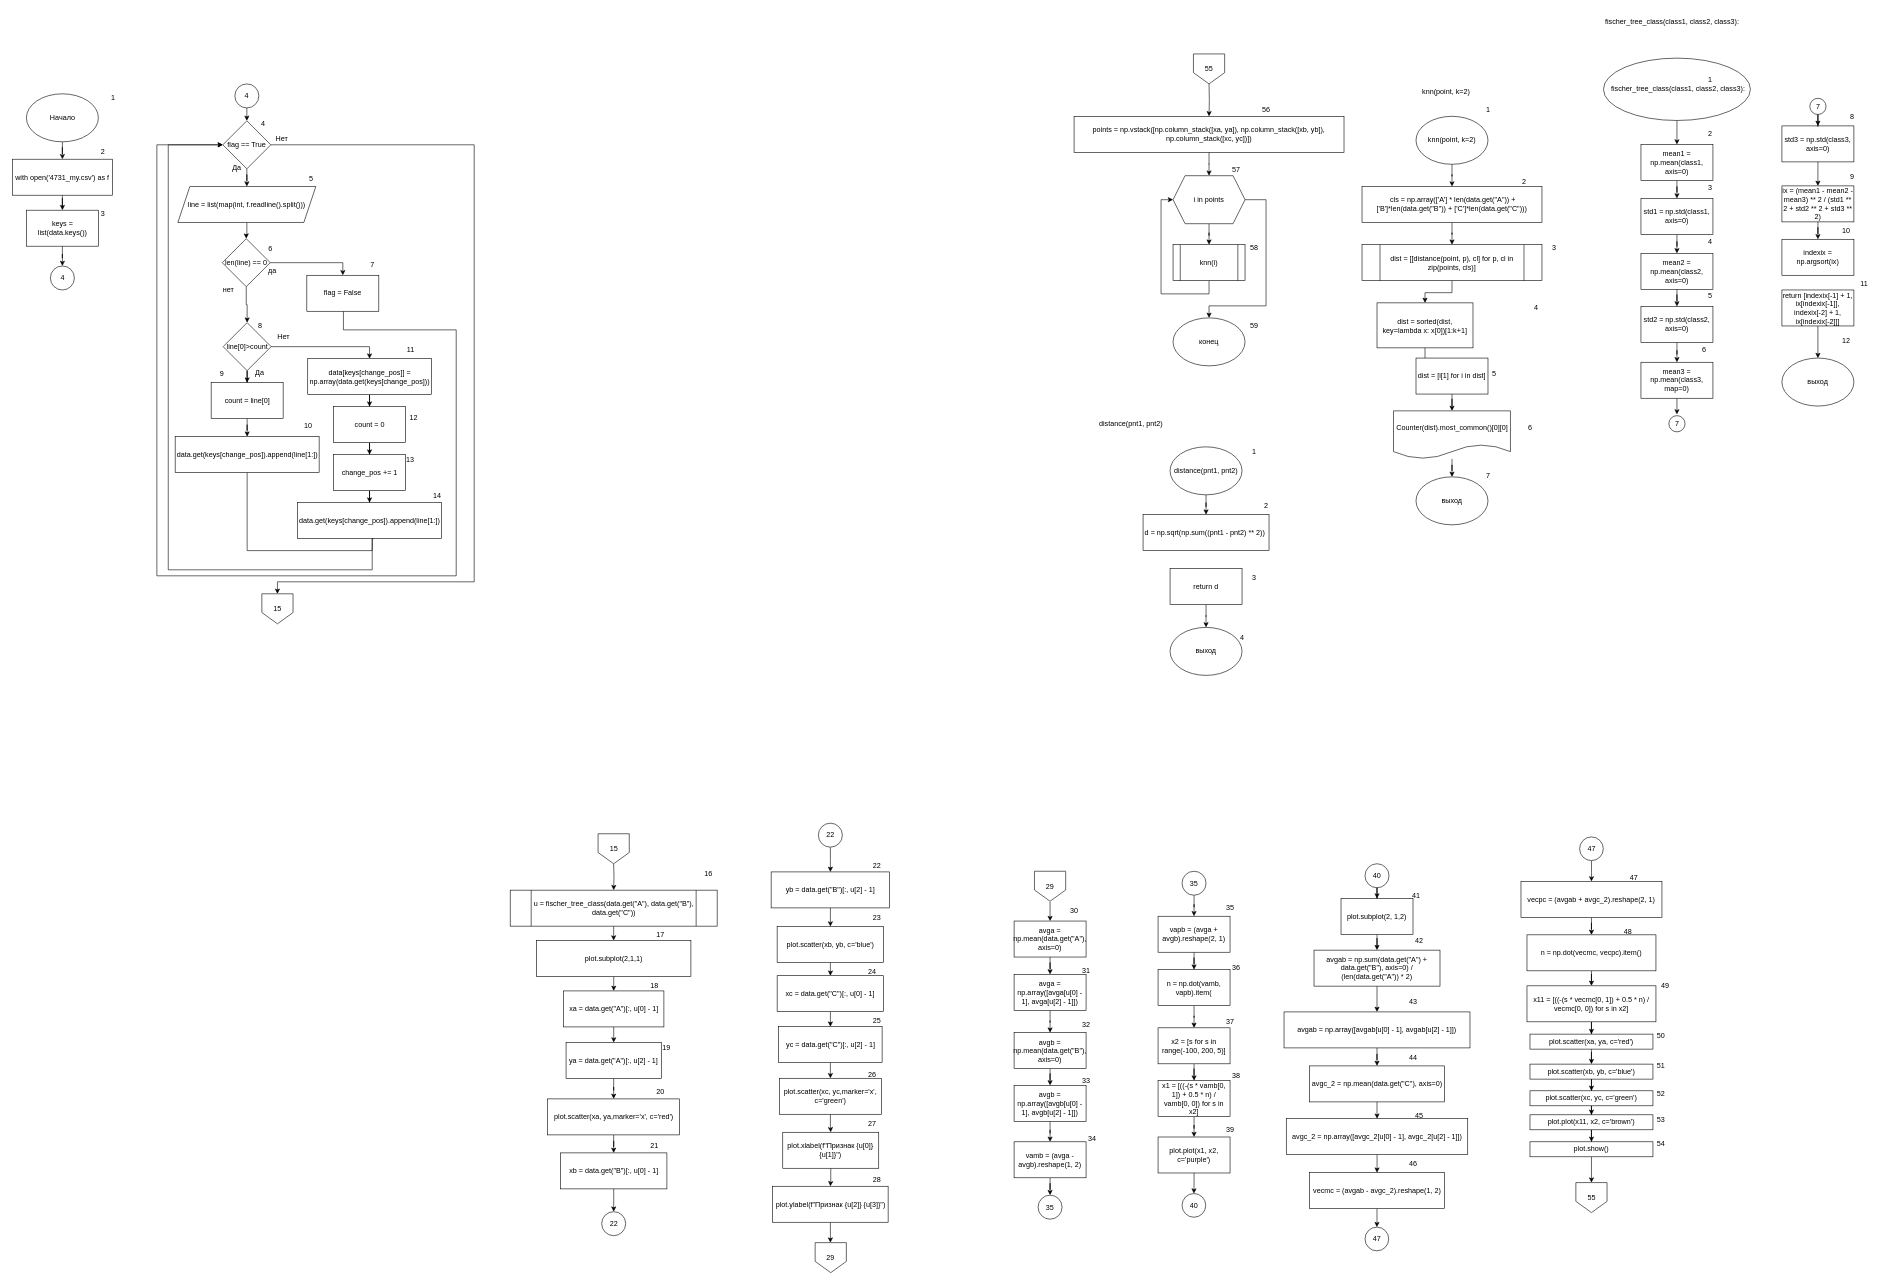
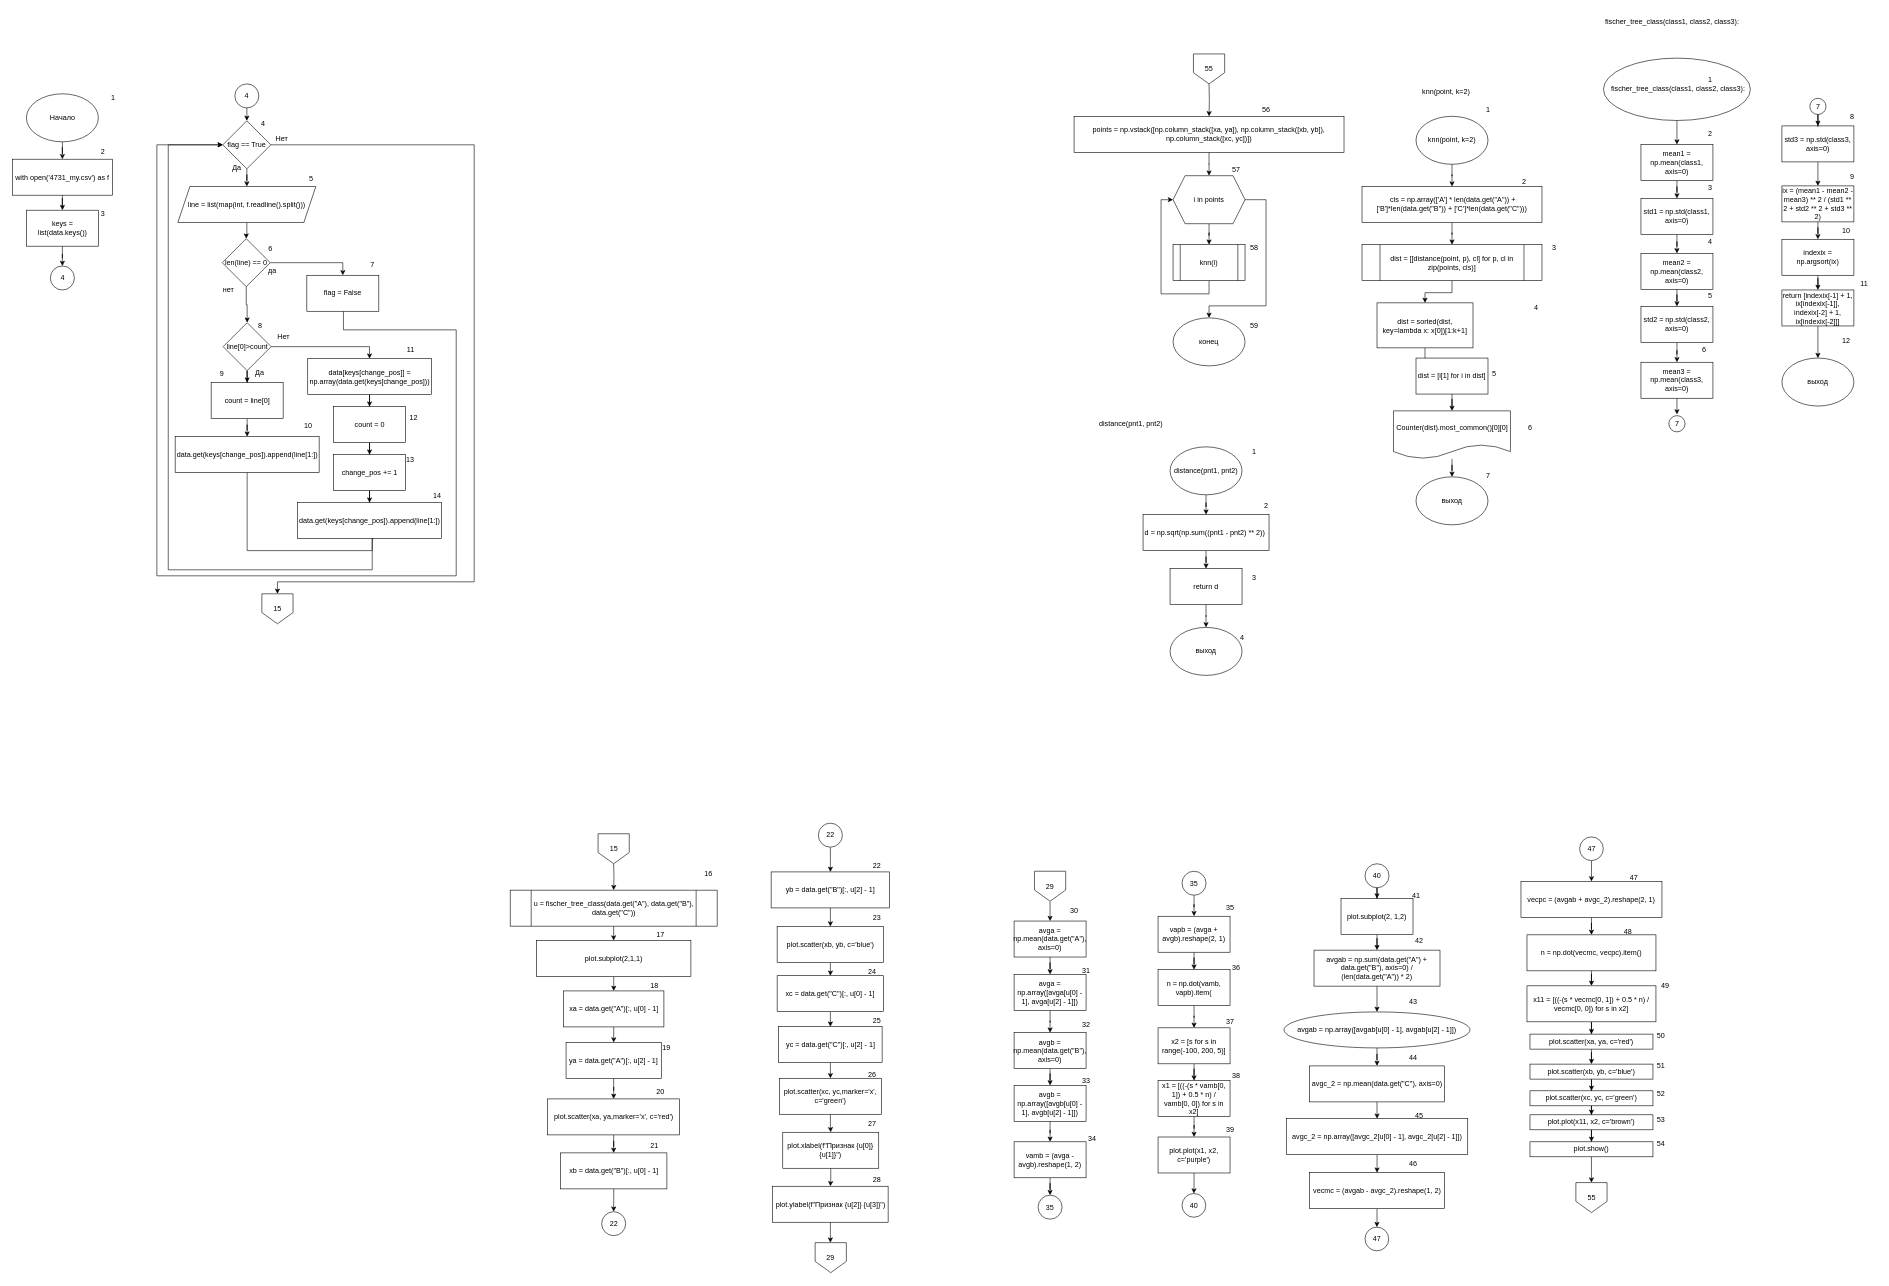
edge "indexix = np.argsort(ix)" -> "return [indexix[-1] + 1, ix[indexix[-1]], indexix[-2] + 1, ix[indexix[-2]]]": added
node "mean3 = np.mean(class3, map=0)": label "mean3 = np.mean(class3, map=0)" -> "mean3 = np.mean(class3, axis=0)"
edge "d = np.sqrt(np.sum((pnt1 - pnt2) ** 2))" -> "return d": added
node "avgab = np.array([avgab[u[0] - 1], avgab[u[2] - 1]])": shape rectangle -> ellipse
